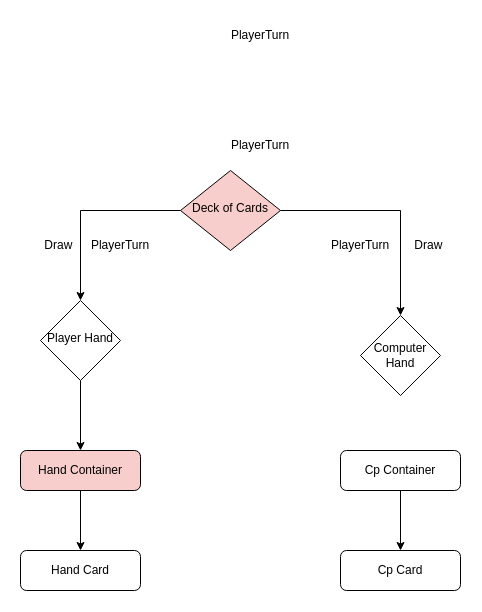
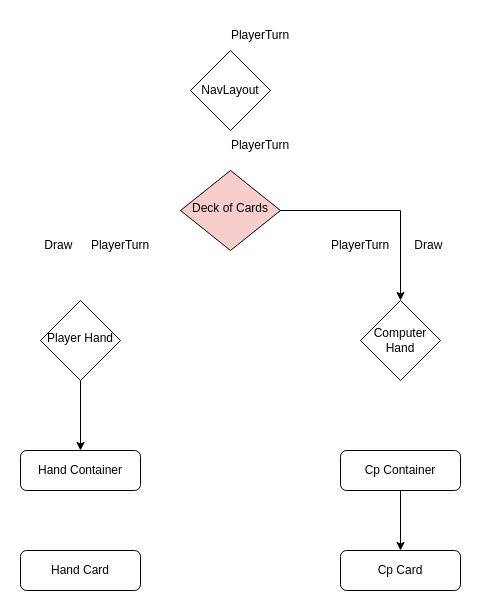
node "NavLayout": added
edge "Deck of Cards" -> "Player Hand": removed
node "Computer Hand": moved (401, 356) -> (401, 341)
node "Hand Container": fillcolor #f8cecc -> #ffffff
edge "Hand Container" -> "Hand Card": removed
